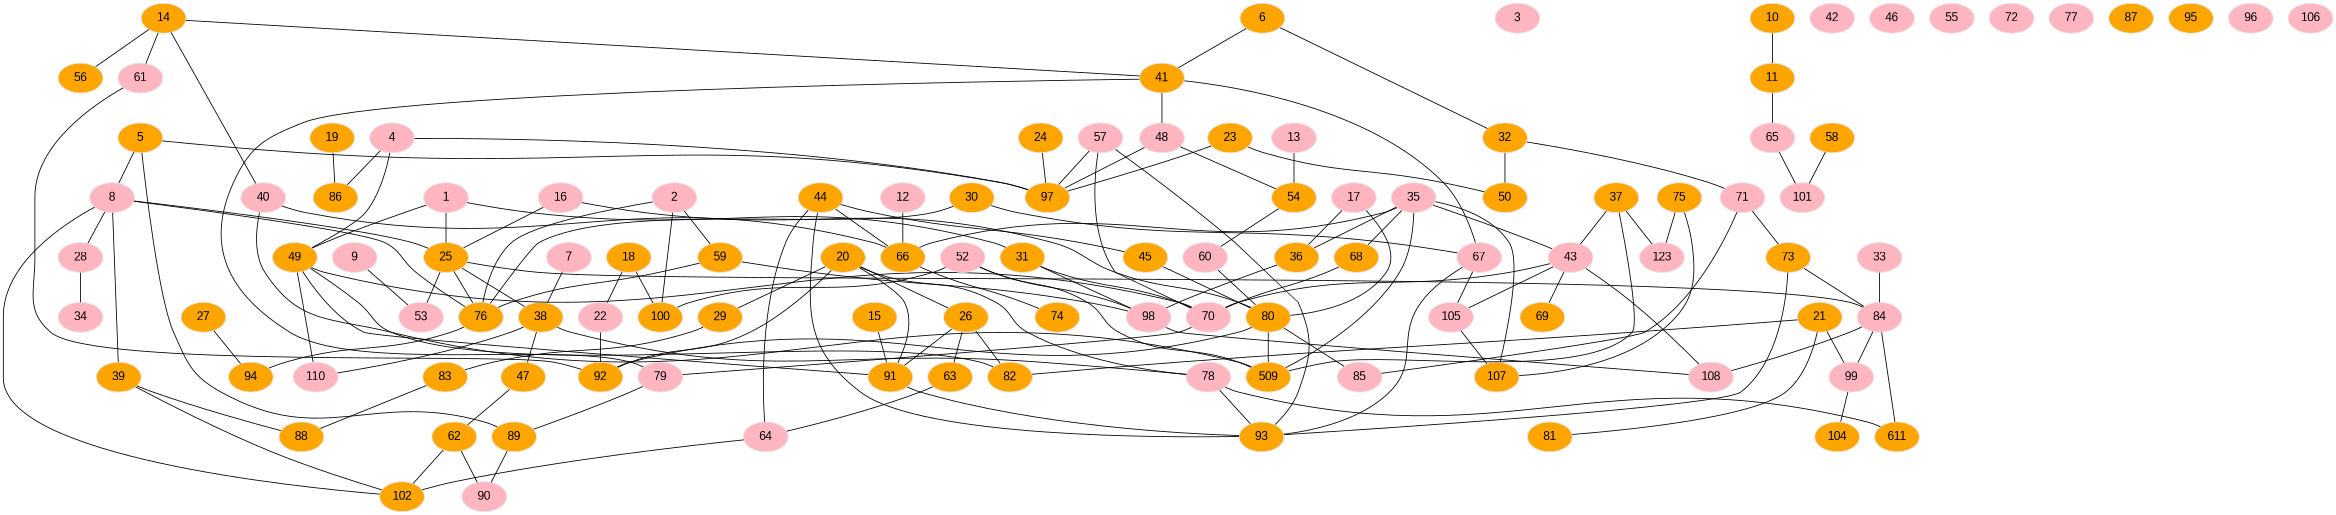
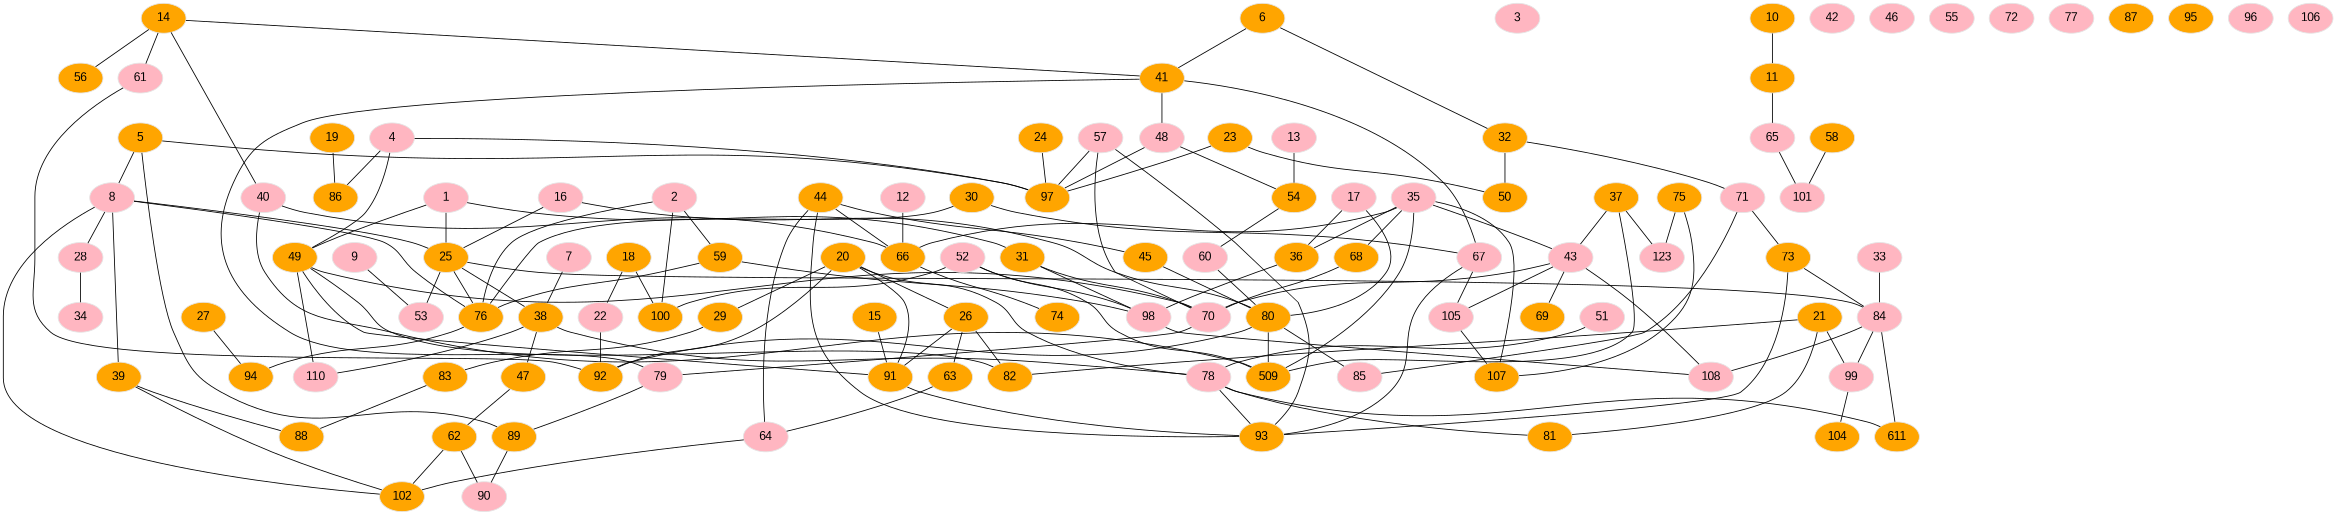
node "51": added
edge "78" -- "81": added
